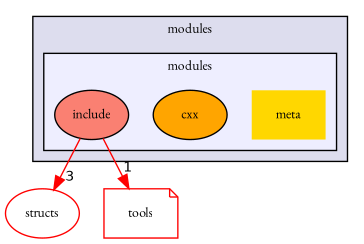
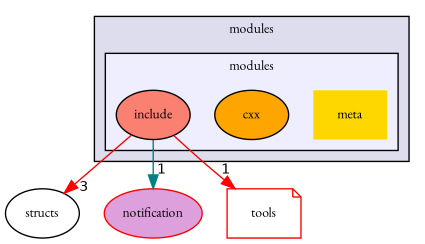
node "structs": color red -> black
node "notification": added
